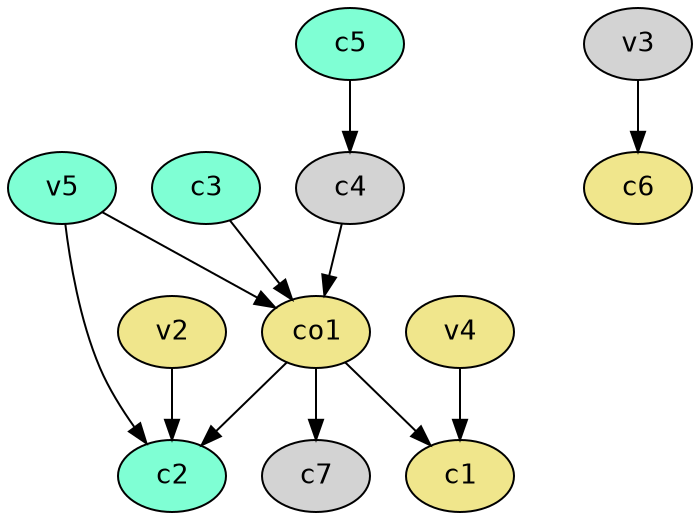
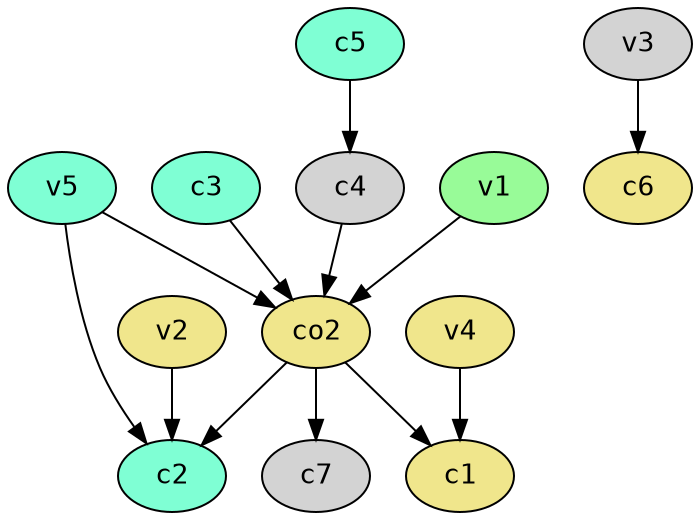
node "v1": added
node "co1": label "co1" -> "co2"
